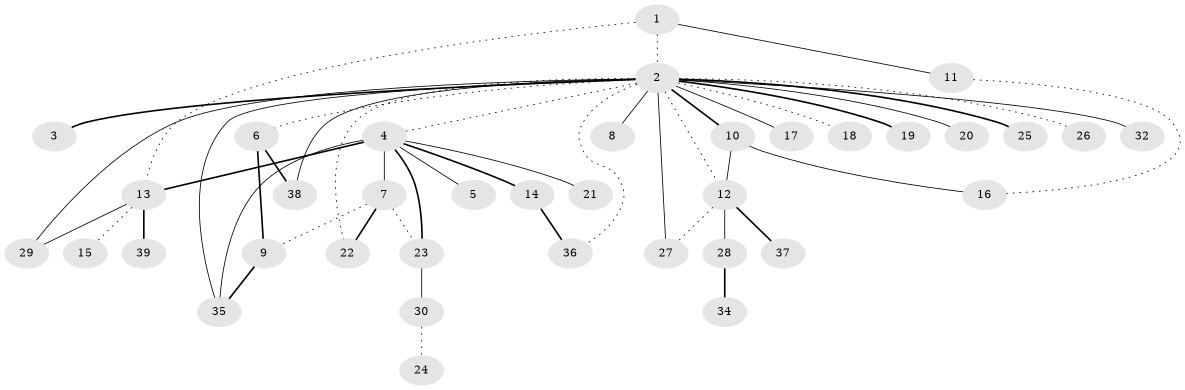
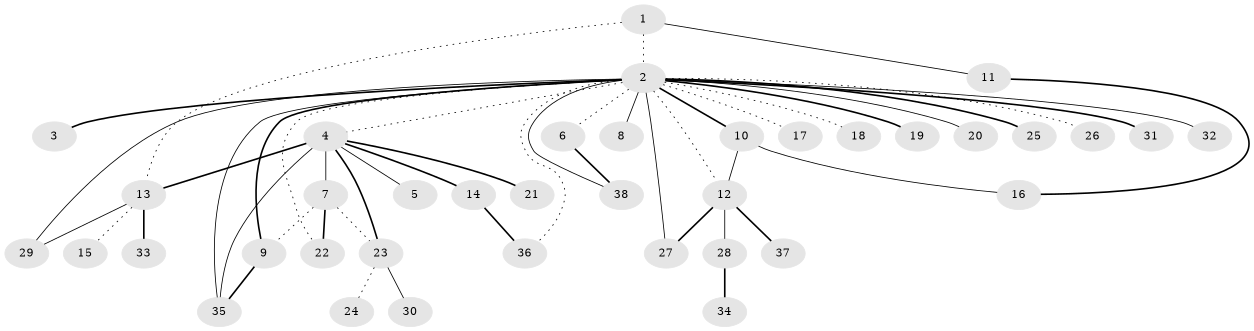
edge "2" -- "17": style solid -> dotted
edge "11" -- "16": style dotted -> bold
node "31": added
edge "4" -- "21": style solid -> bold
edge "6" -- "9": now "2" -- "9"
edge "12" -- "27": style dotted -> bold
node "39": label "39" -> "33"
edge "30" -- "24": now "23" -- "24"
